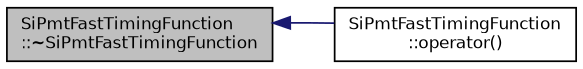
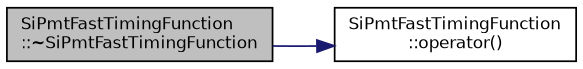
edge "SiPmtFastTimingFunction ::operator()" -> "SiPmtFastTimingFunction ::~SiPmtFastTimingFunction": reversed
